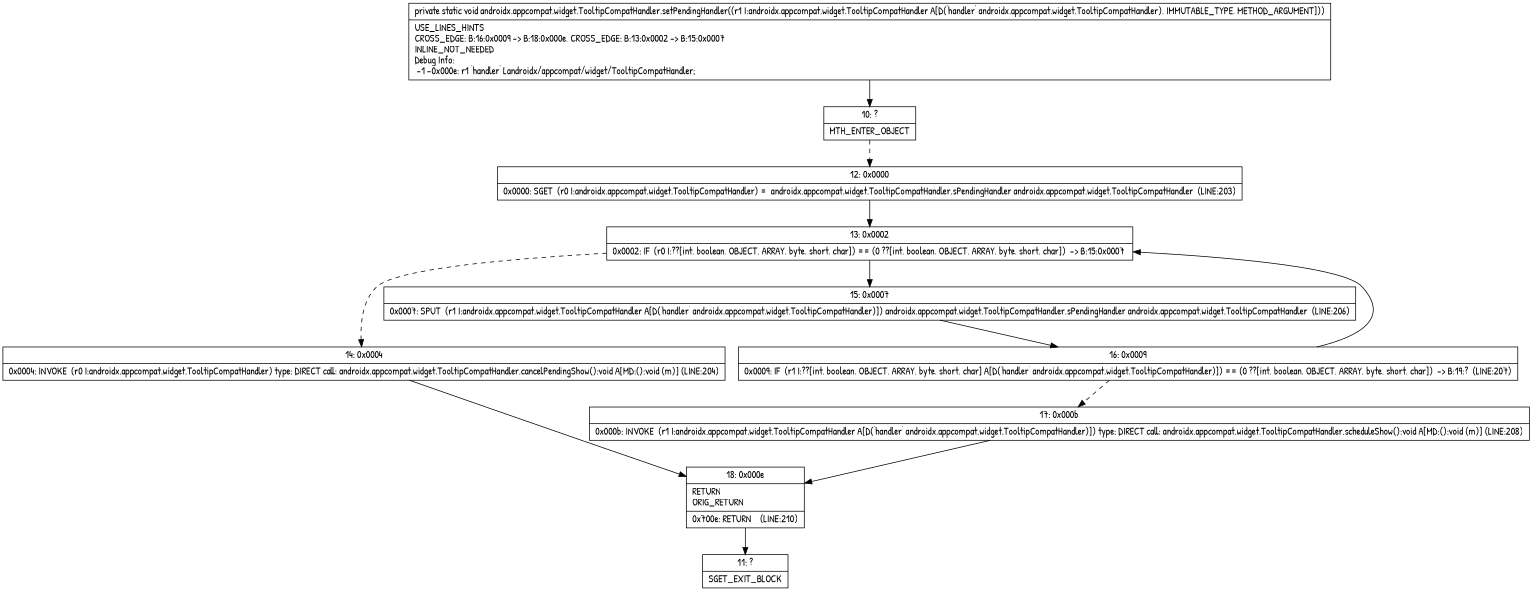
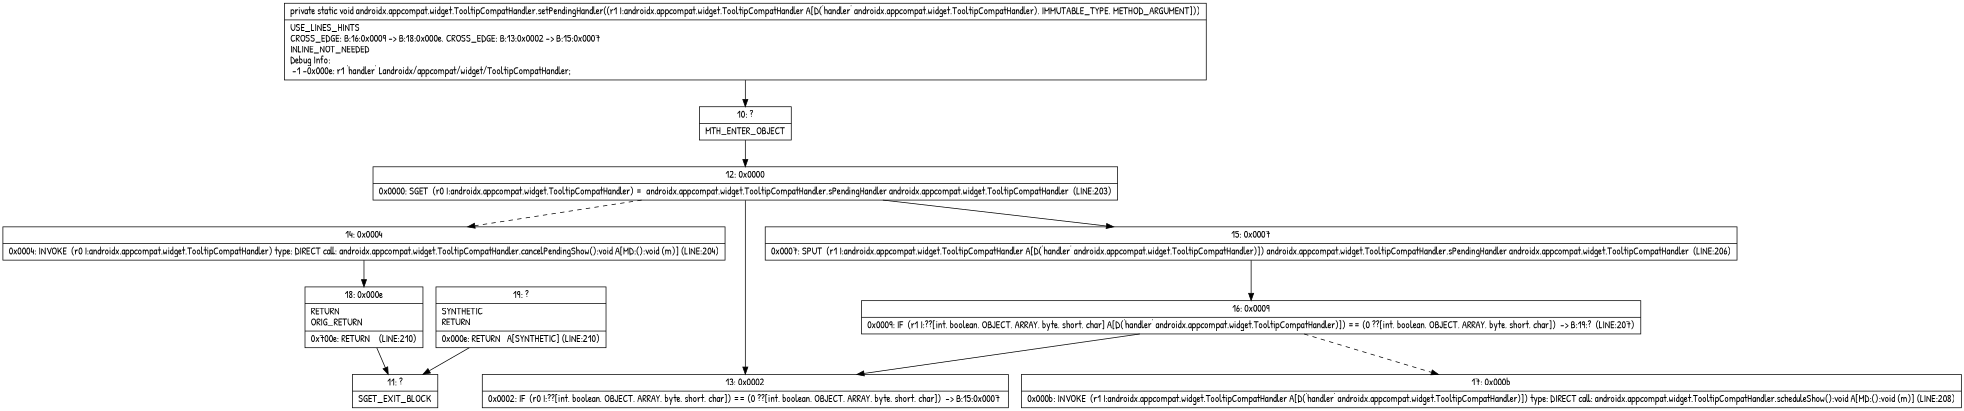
edge "10: ?" -> "12: 0x0000": style dashed -> solid
edge "13: 0x0002" -> "14: 0x0004": now "12: 0x0000" -> "14: 0x0004"
edge "13: 0x0002" -> "15: 0x0007": now "12: 0x0000" -> "15: 0x0007"
node "19: ?": added
edge "17: 0x000b" -> "18: 0x000e": removed
